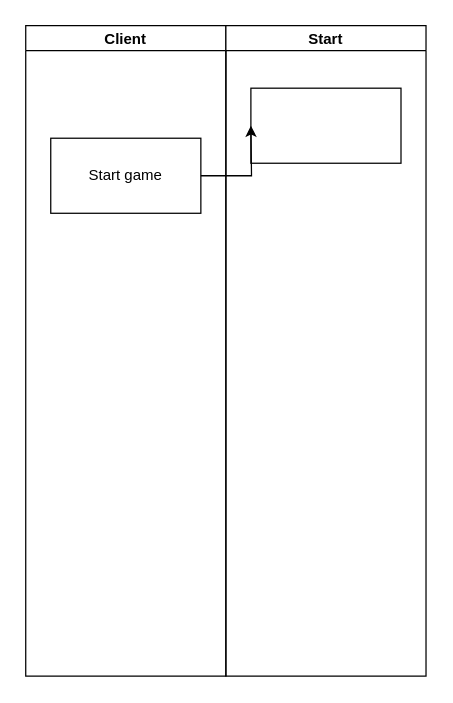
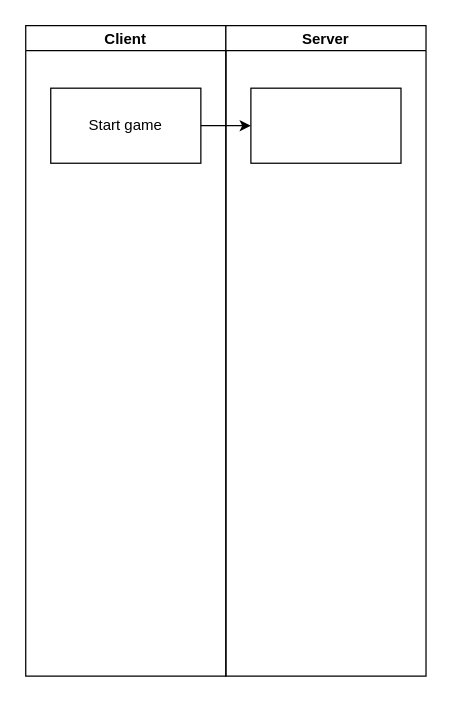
node "Start": label "Start" -> "Server"
node "Start game": moved (126, 176) -> (126, 126)
